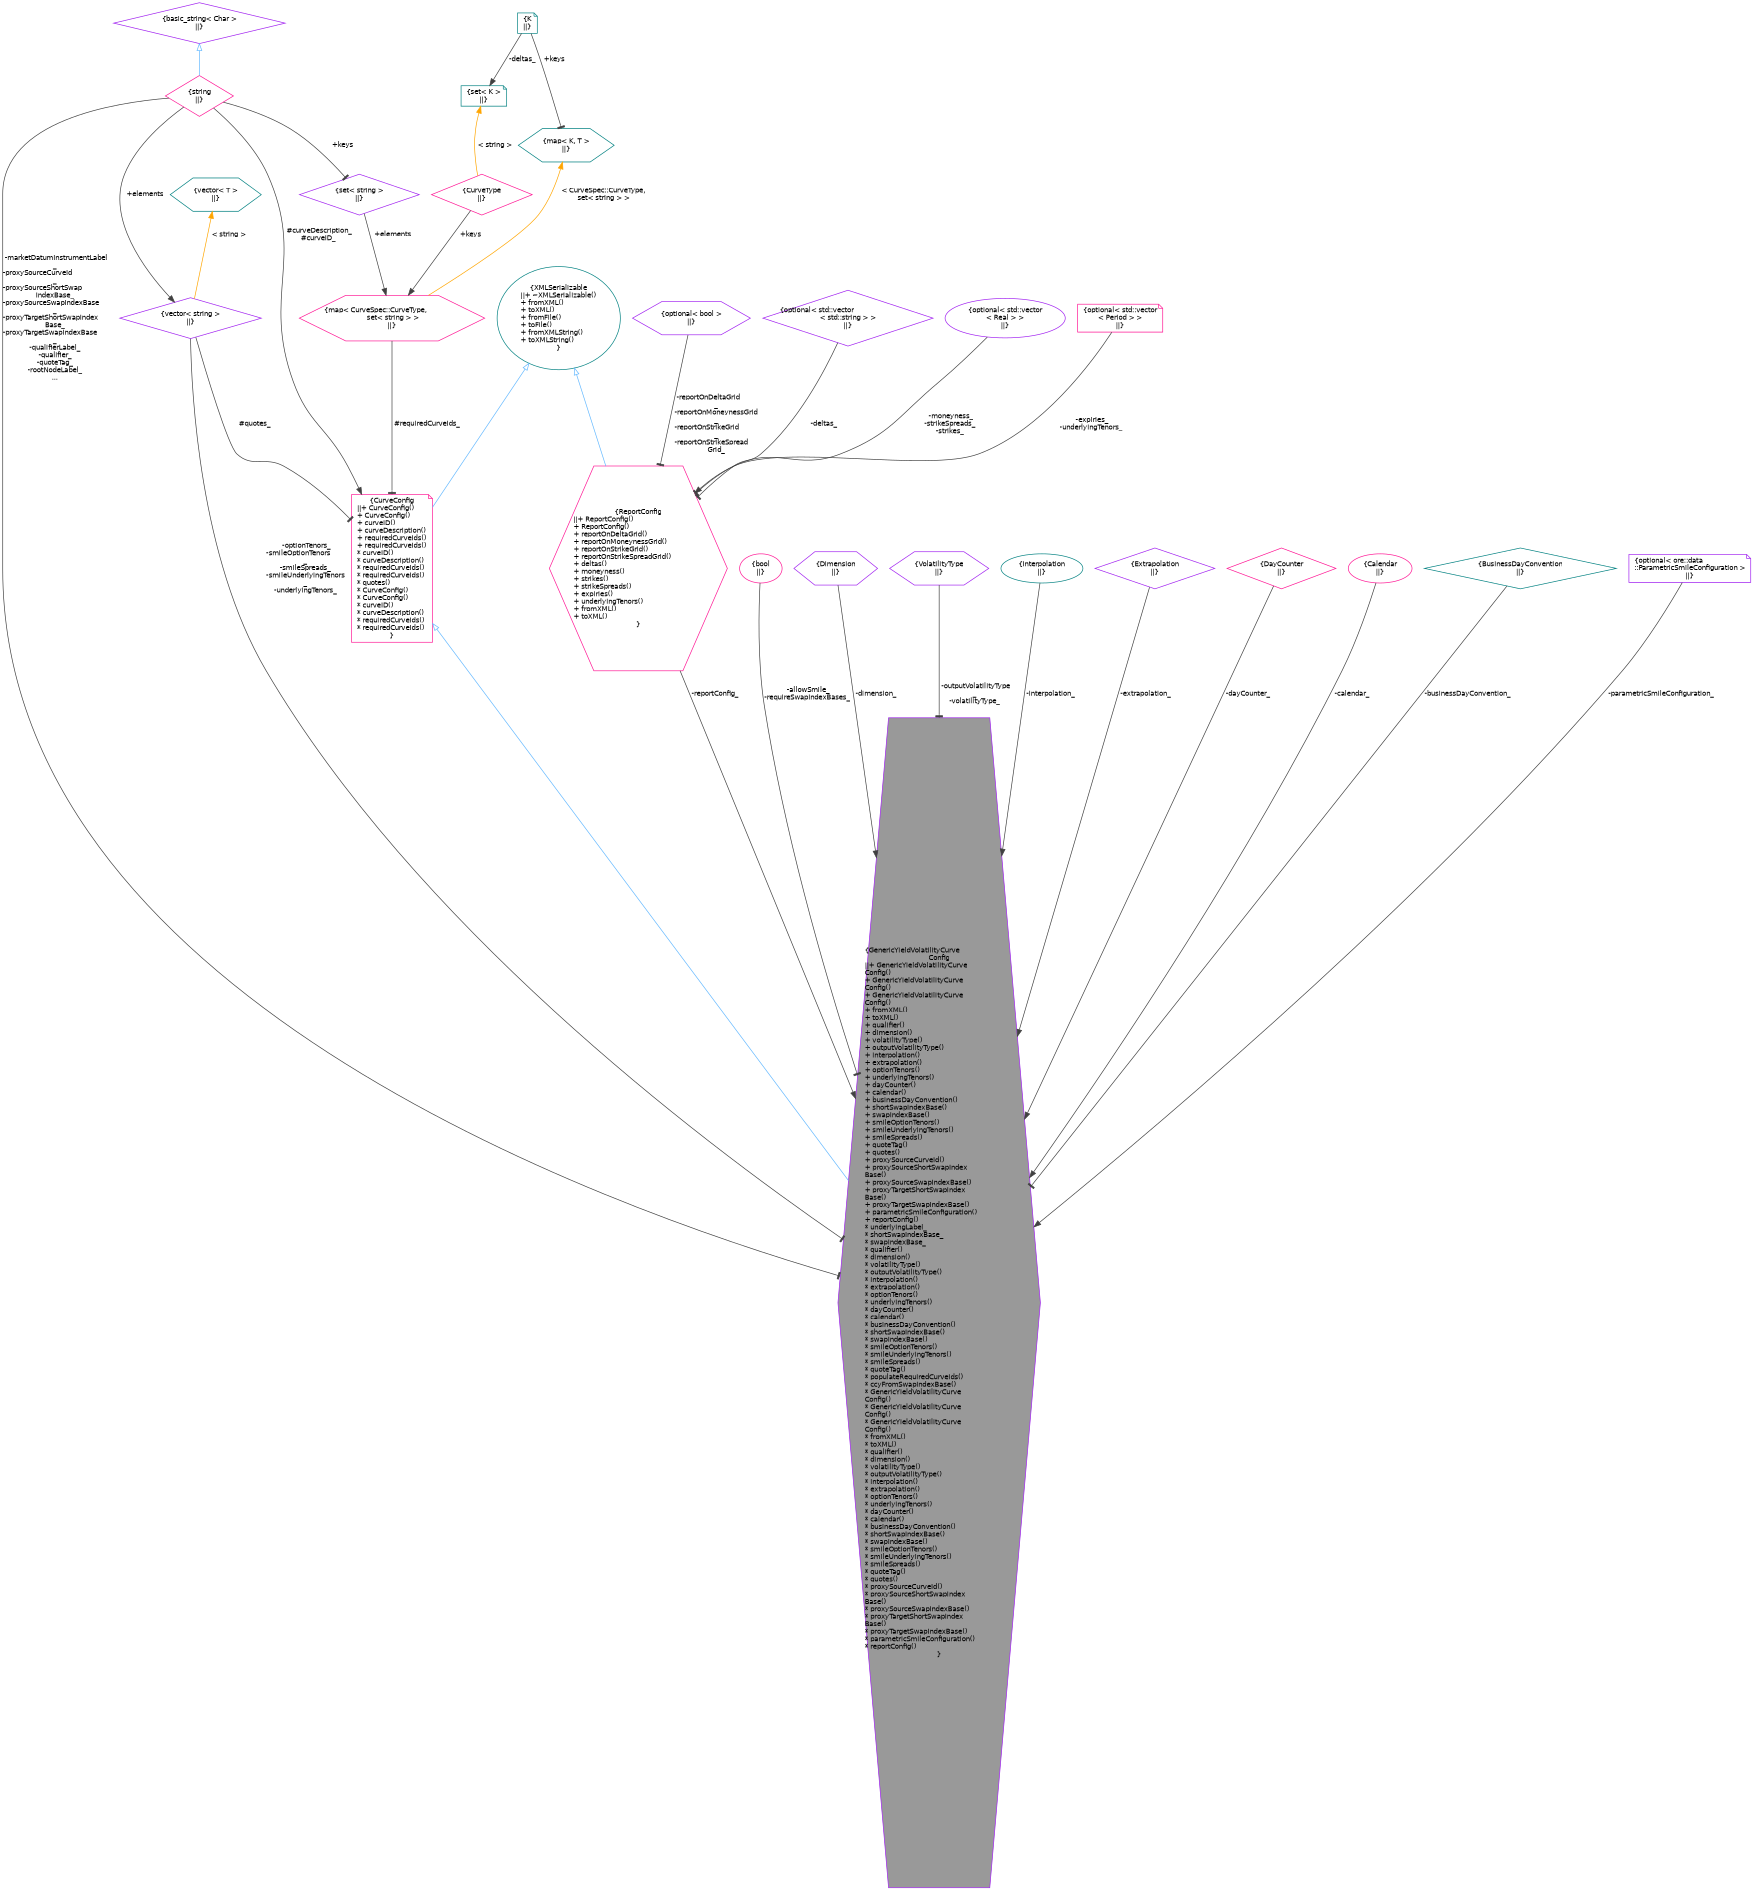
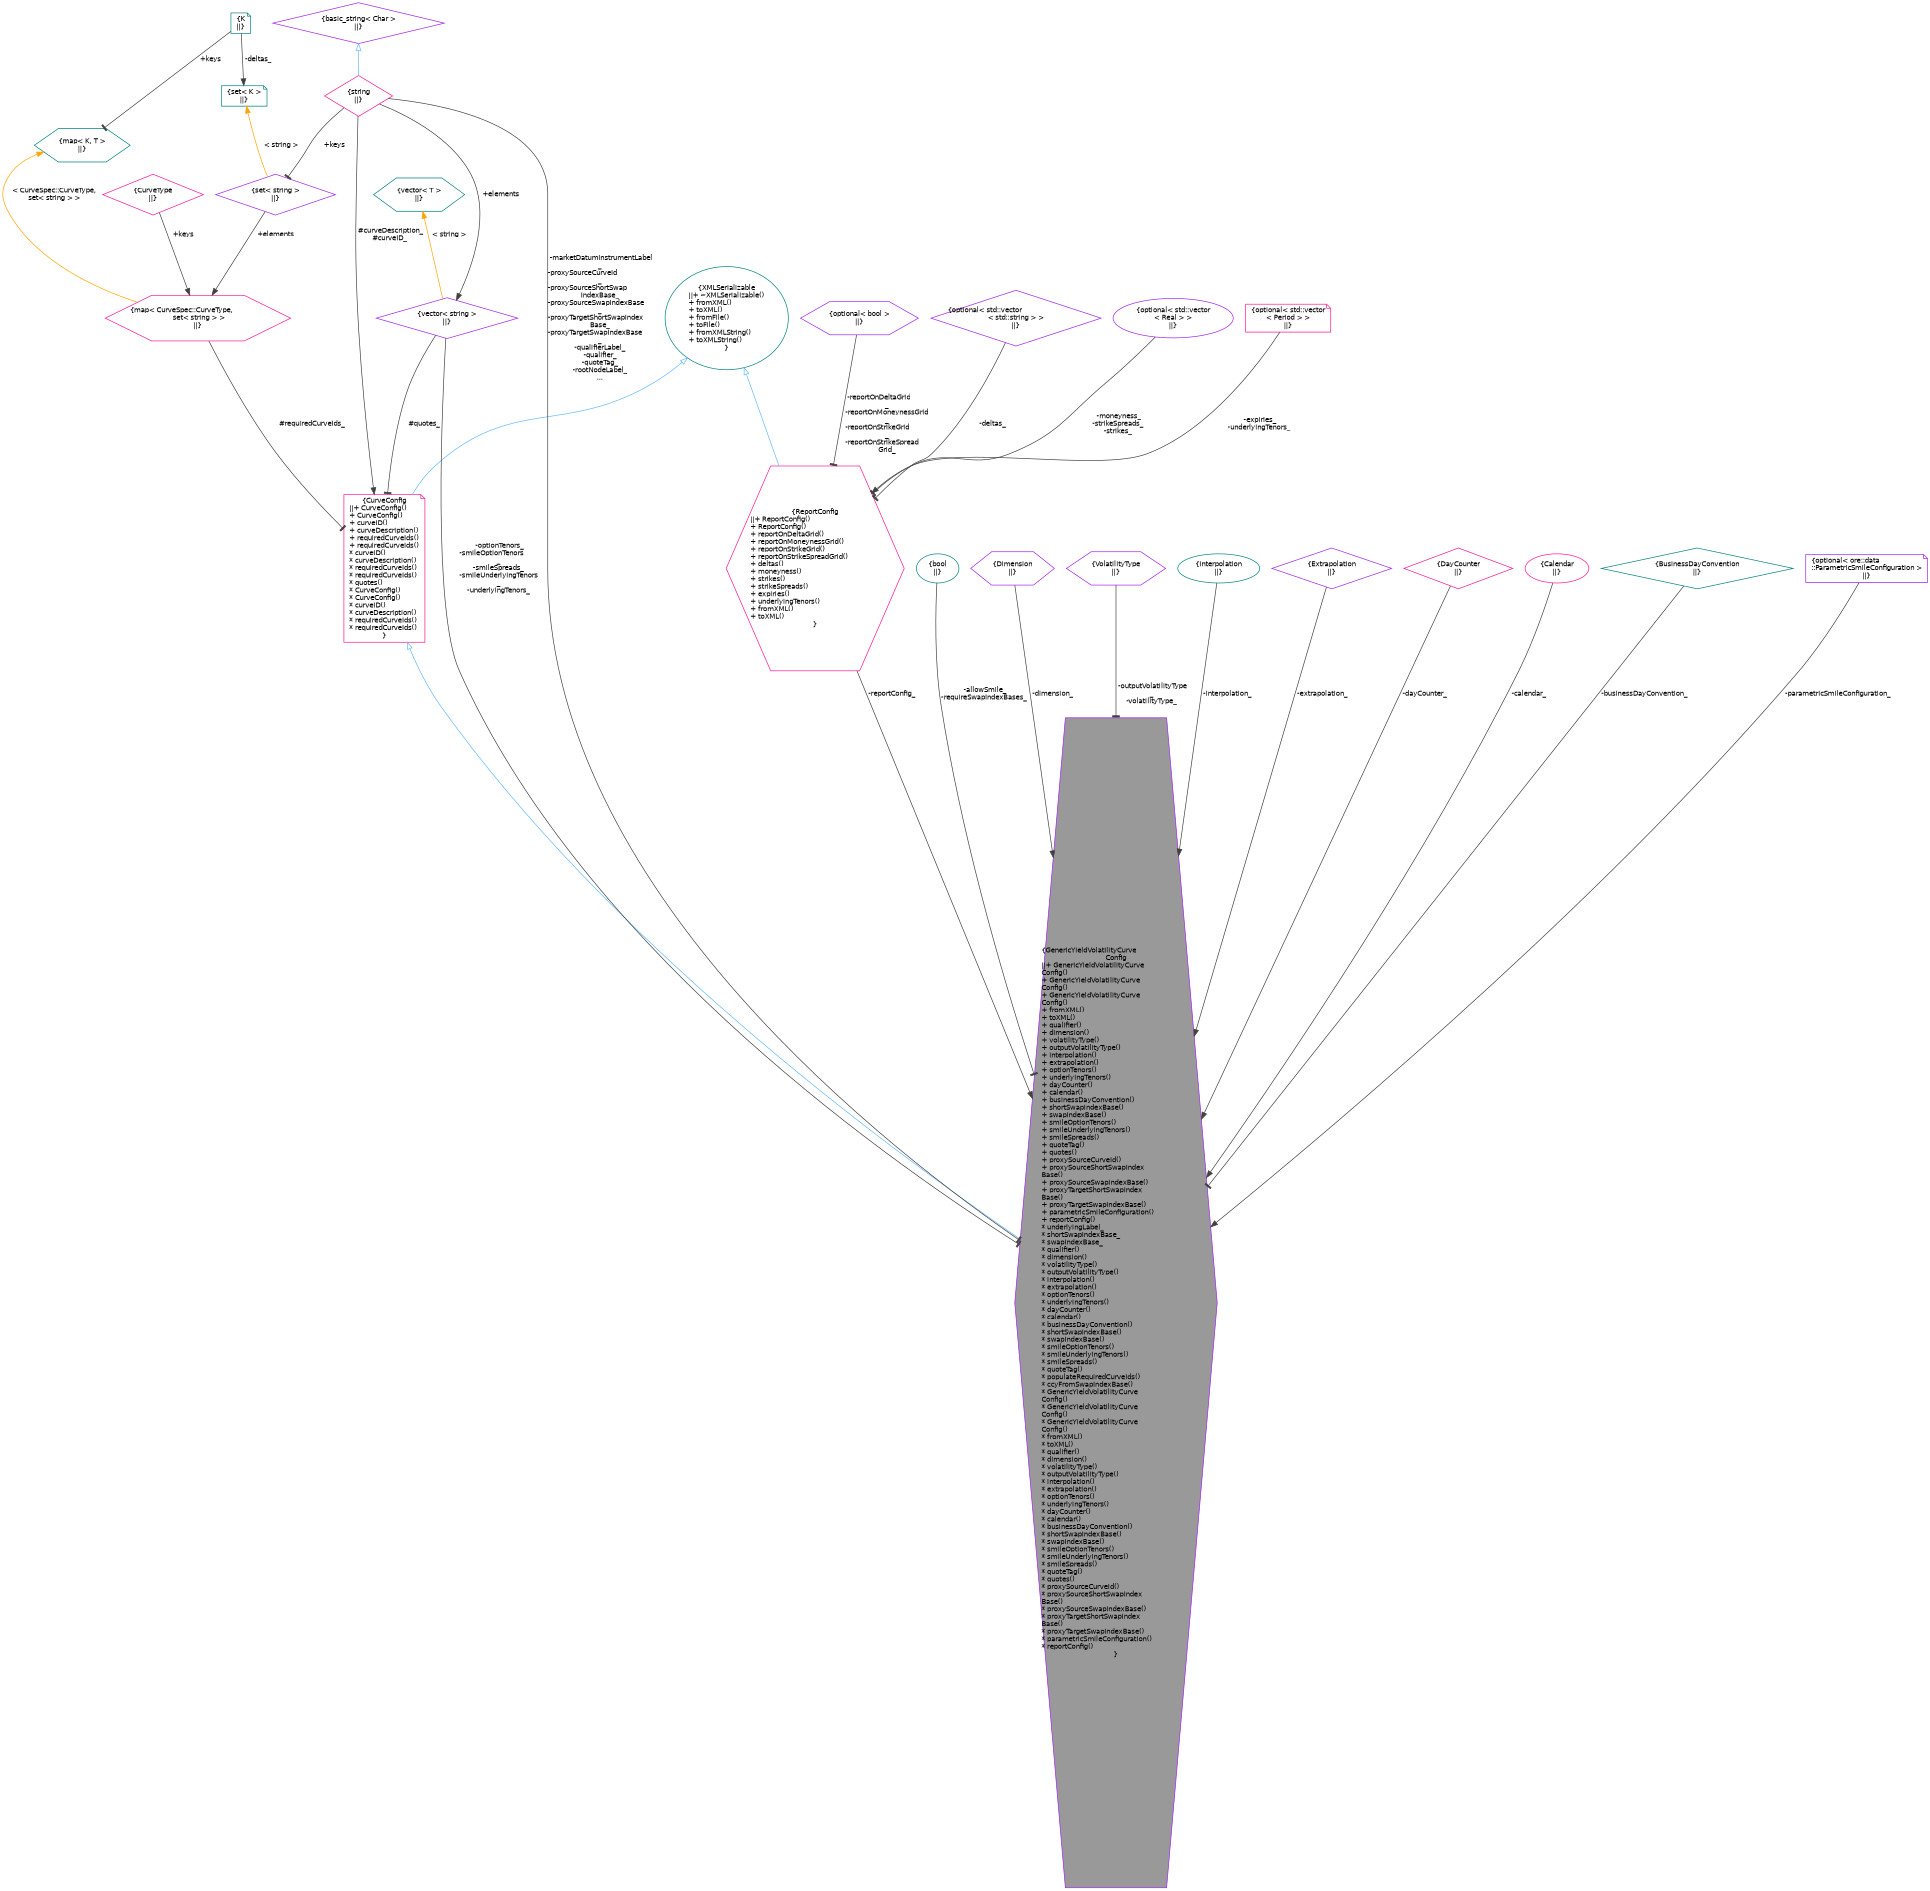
edge "{CurveType ||}" -> "{set< K > ||}": now "{set< string > ||}" -> "{set< K > ||}"
node "{bool ||}": color deeppink -> teal
